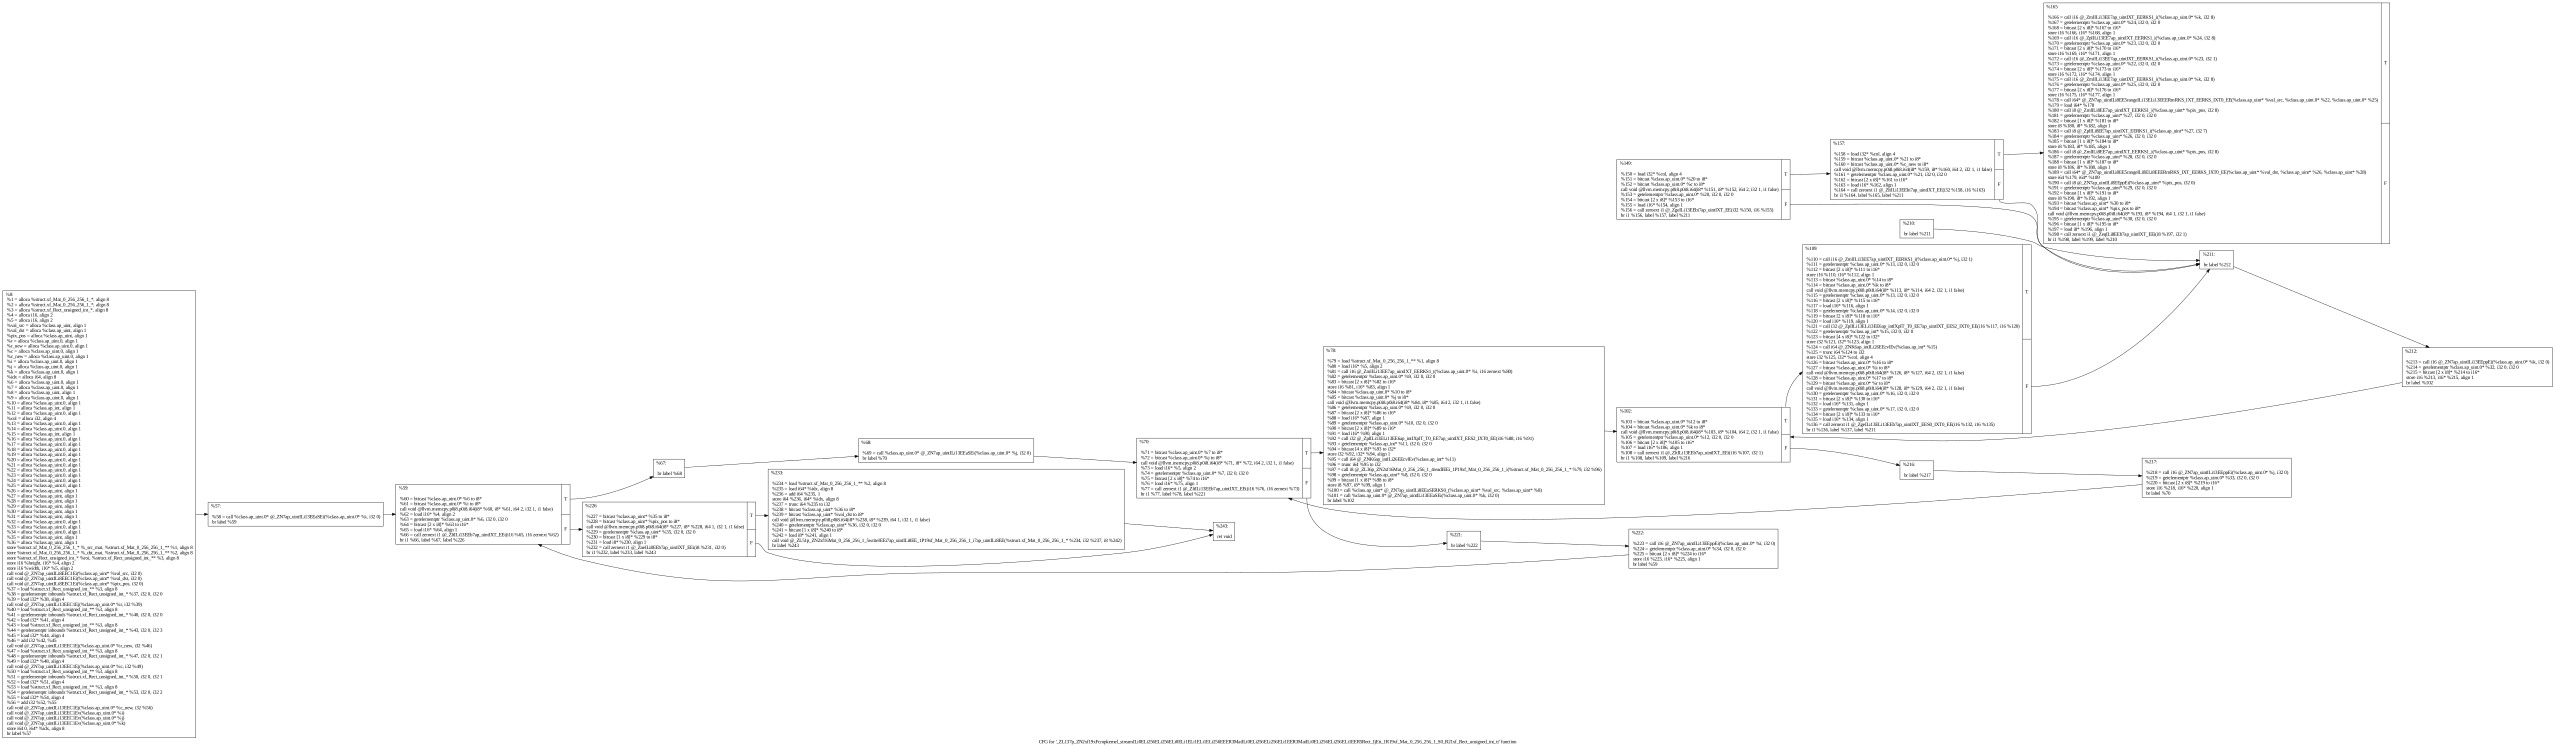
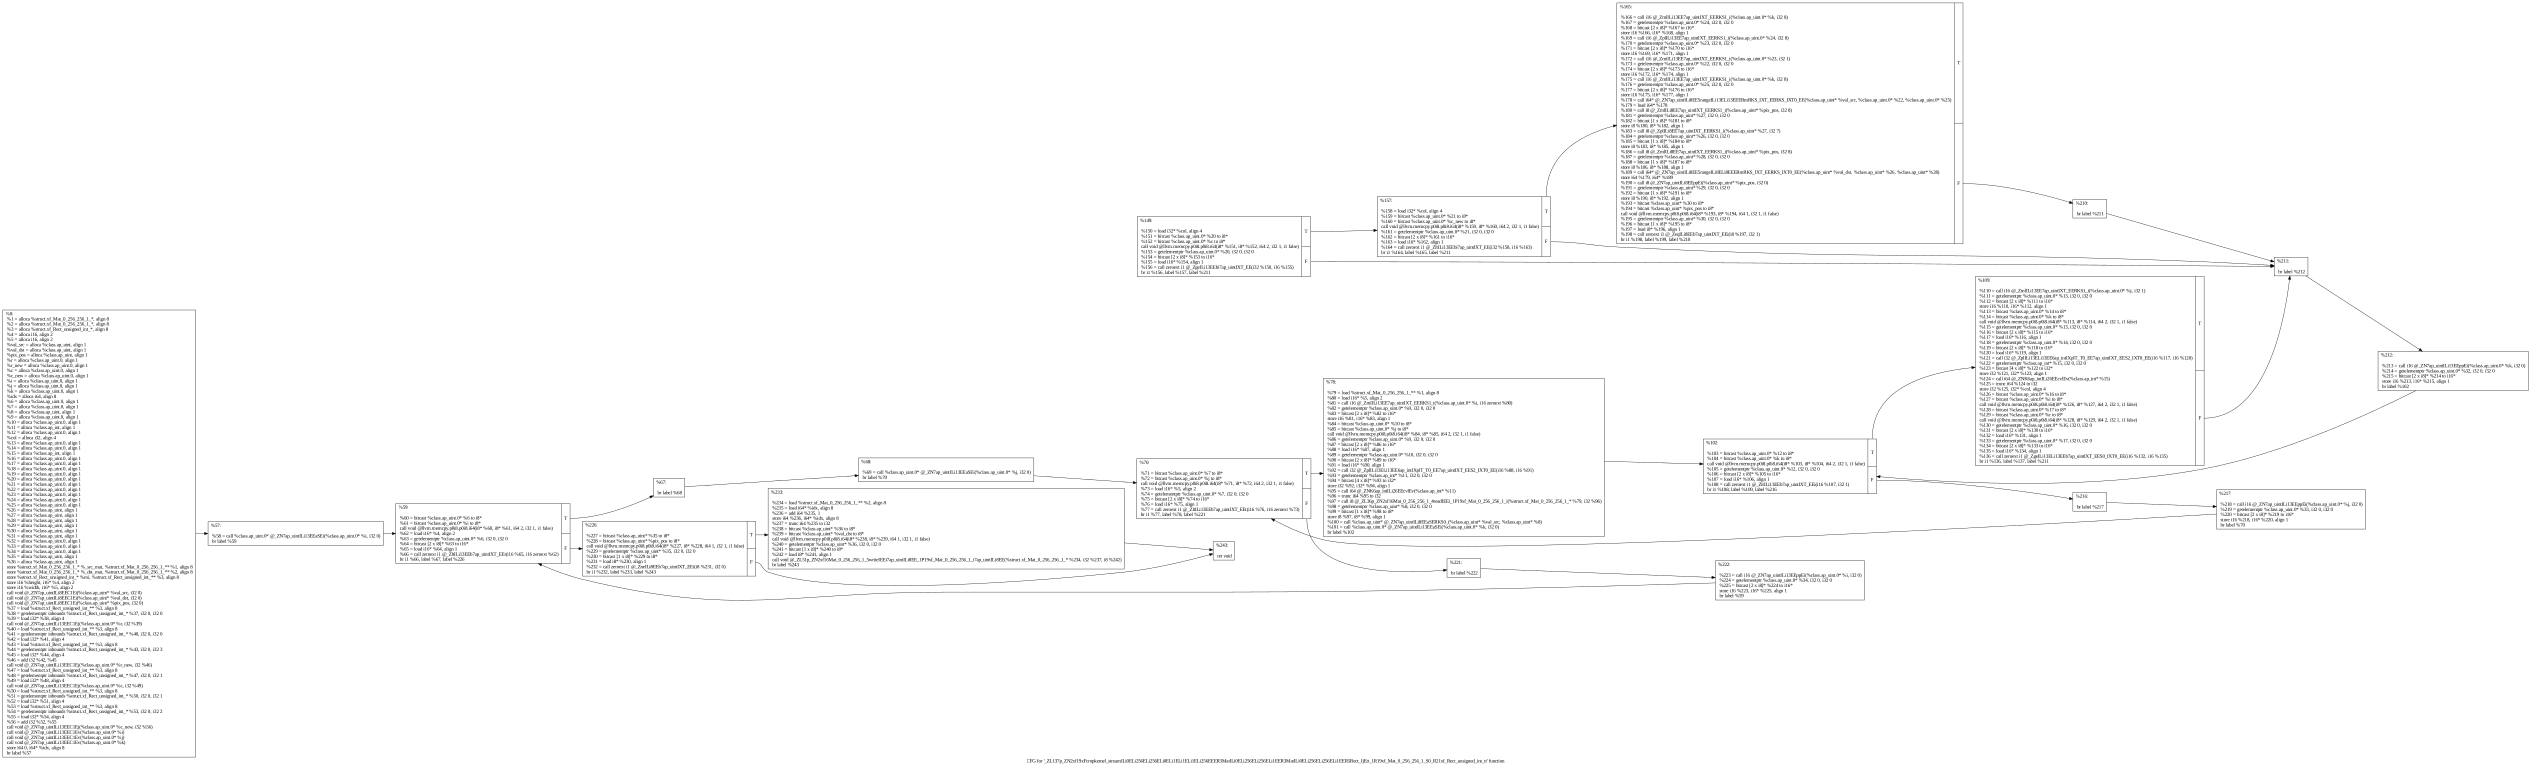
edge "%165:" -> "%210:": added
